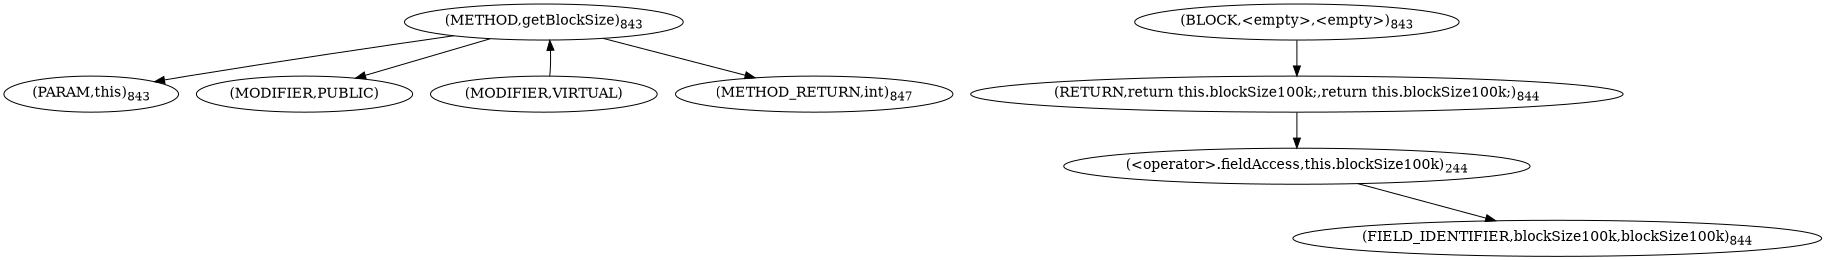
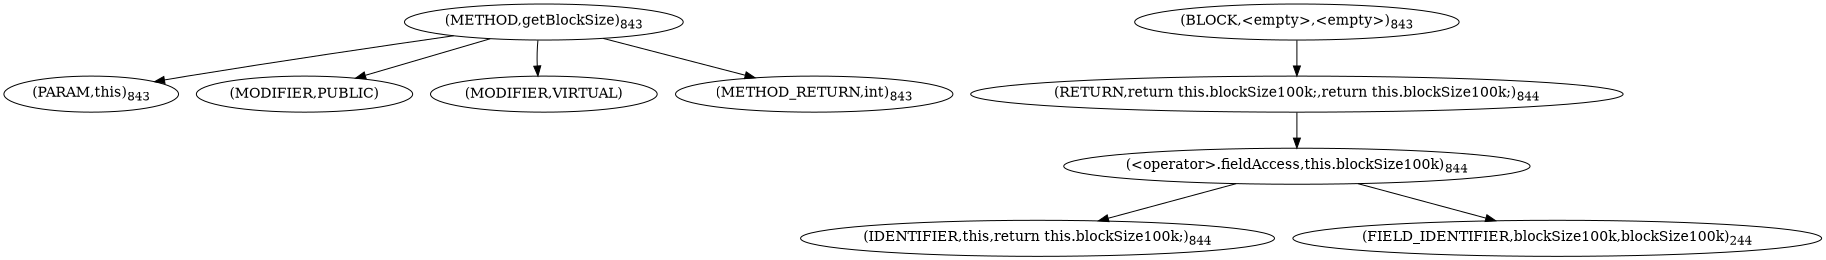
edge "(MODIFIER,VIRTUAL)" -> "(METHOD,getBlockSize)": reversed
node "(METHOD_RETURN,int)": text "847" -> "843"
node "(<operator>.fieldAccess,this.blockSize100k)": text "244" -> "844"
node "(FIELD_IDENTIFIER,blockSize100k,blockSize100k)": text "844" -> "244"
node "(IDENTIFIER,this,return this.blockSize100k;)": added
